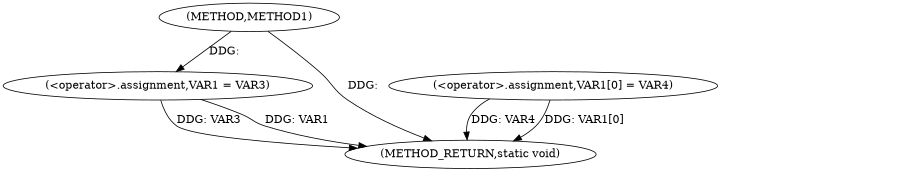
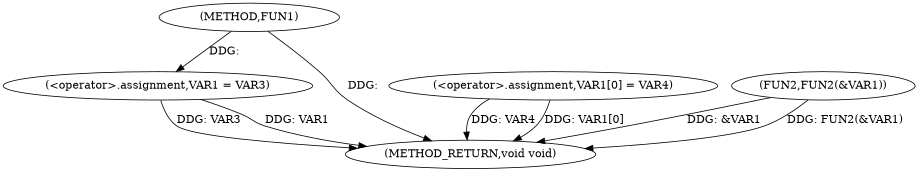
node "(METHOD,METHOD1)": label "(METHOD,METHOD1)" -> "(METHOD,FUN1)"
node "(FUN2,FUN2(&VAR1))": added
node "(METHOD_RETURN,static void)": label "(METHOD_RETURN,static void)" -> "(METHOD_RETURN,void void)"
